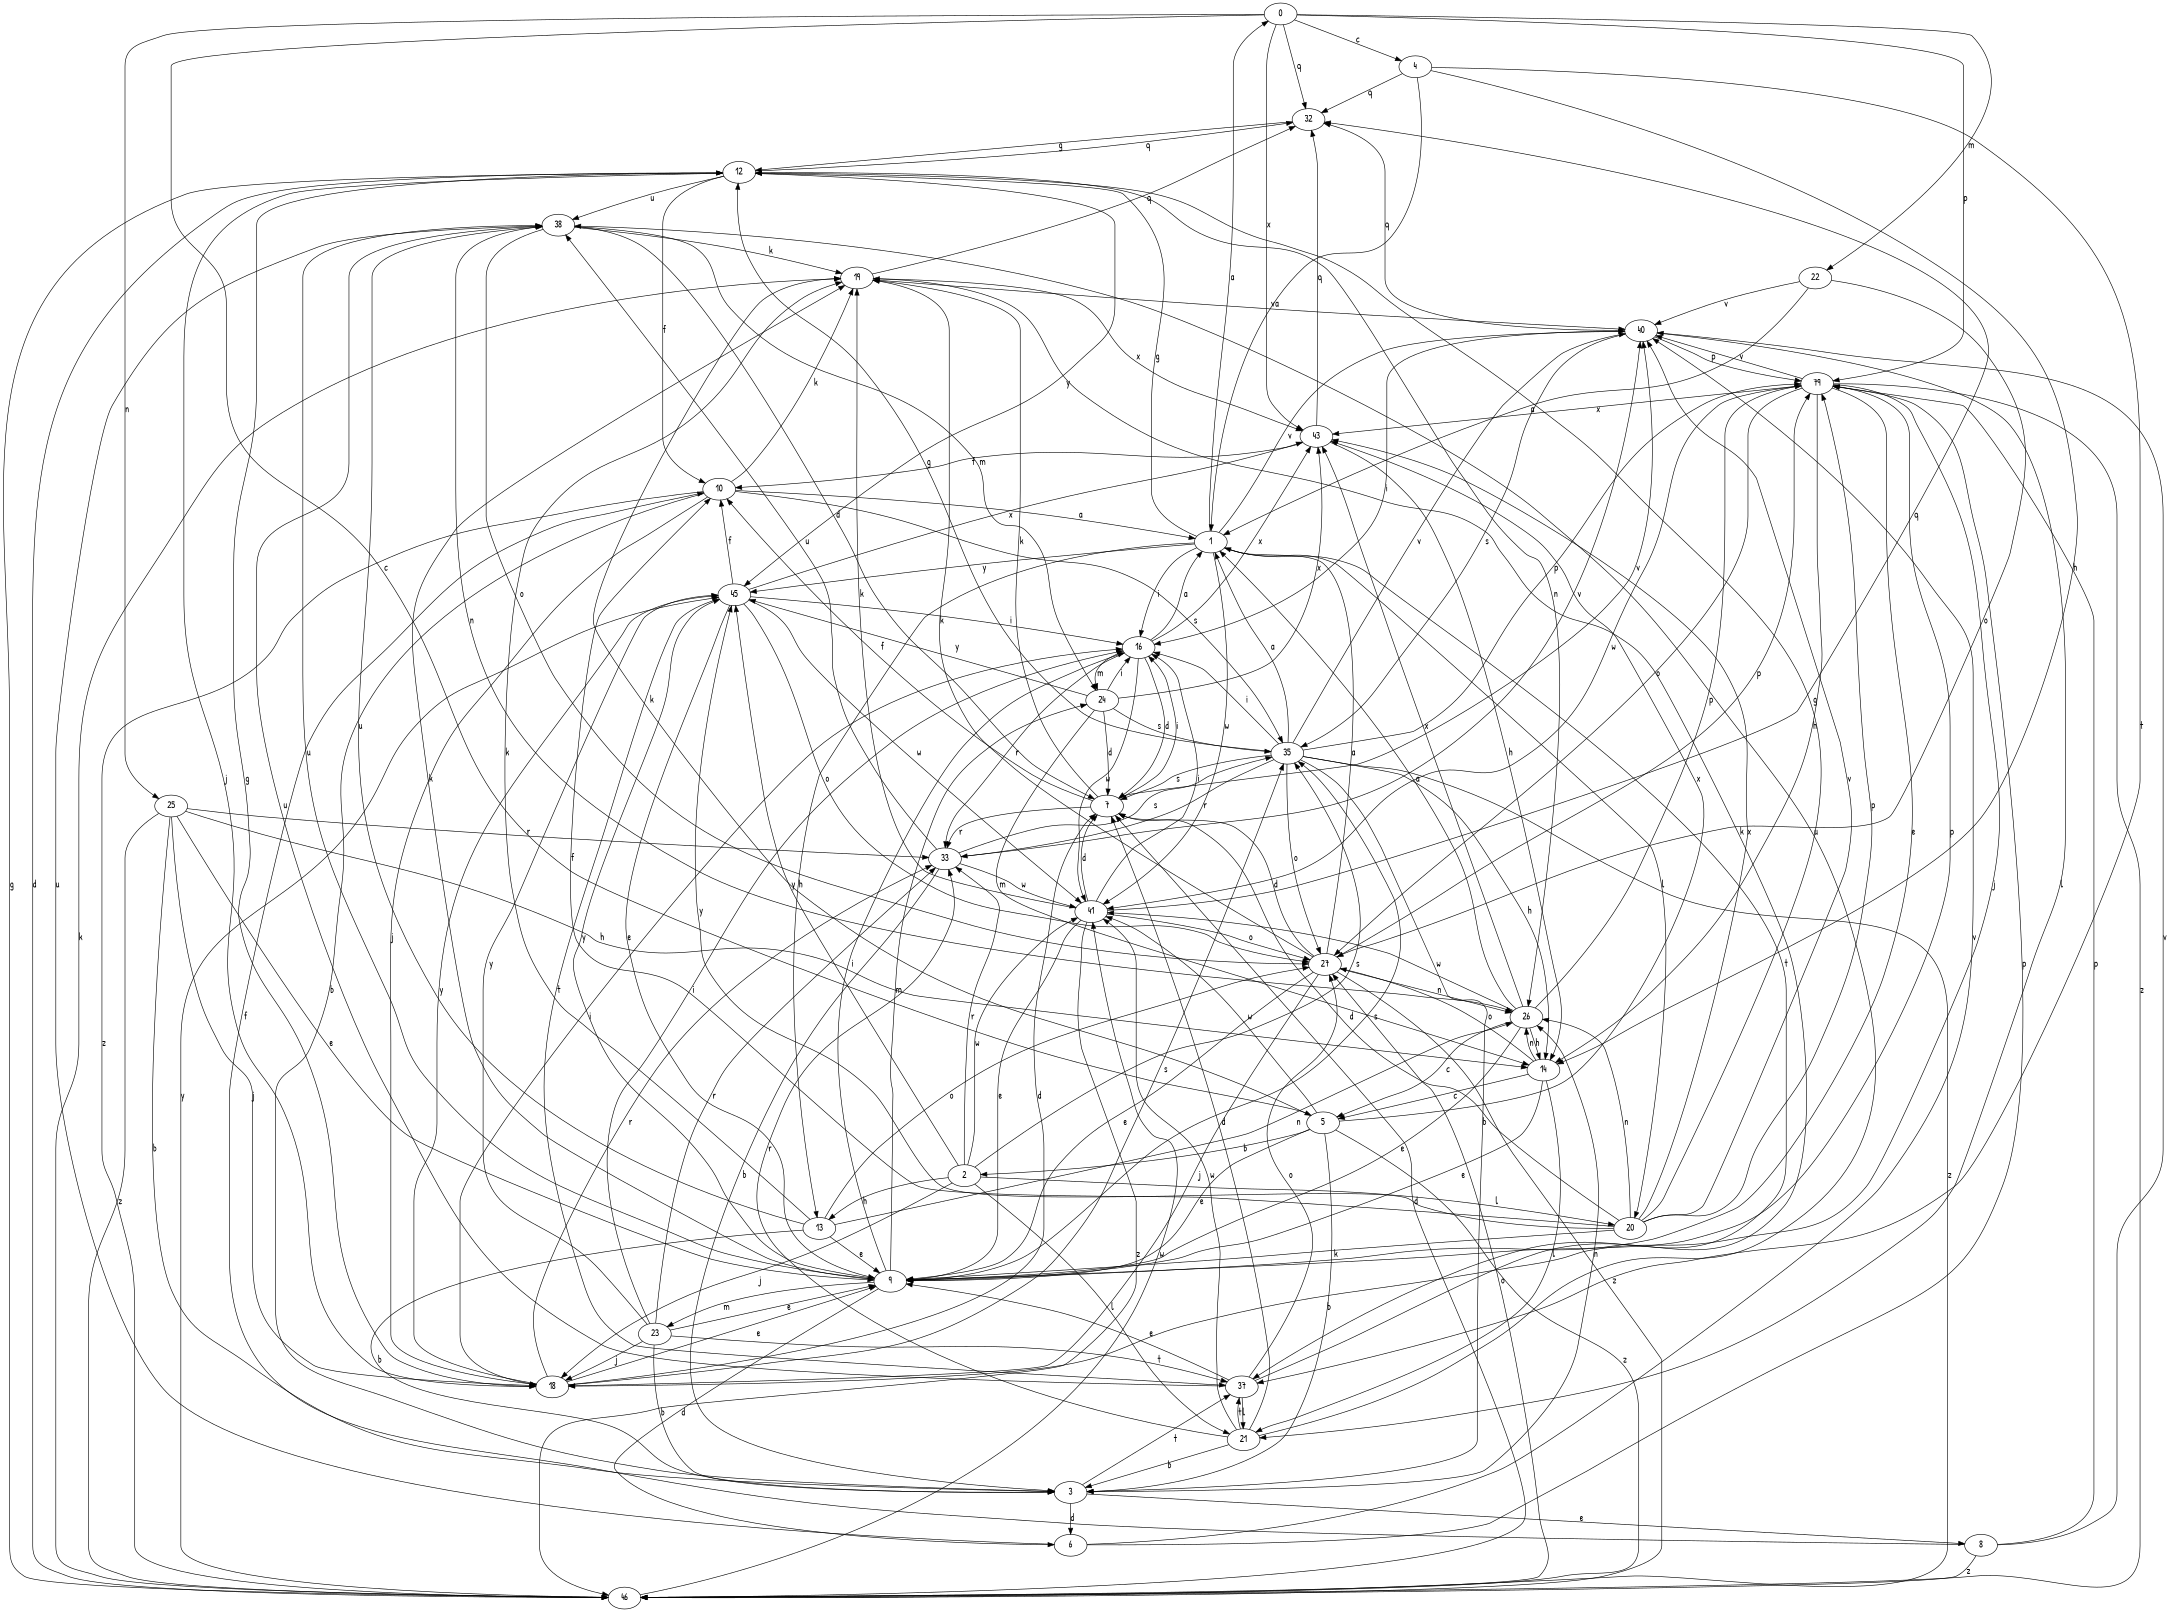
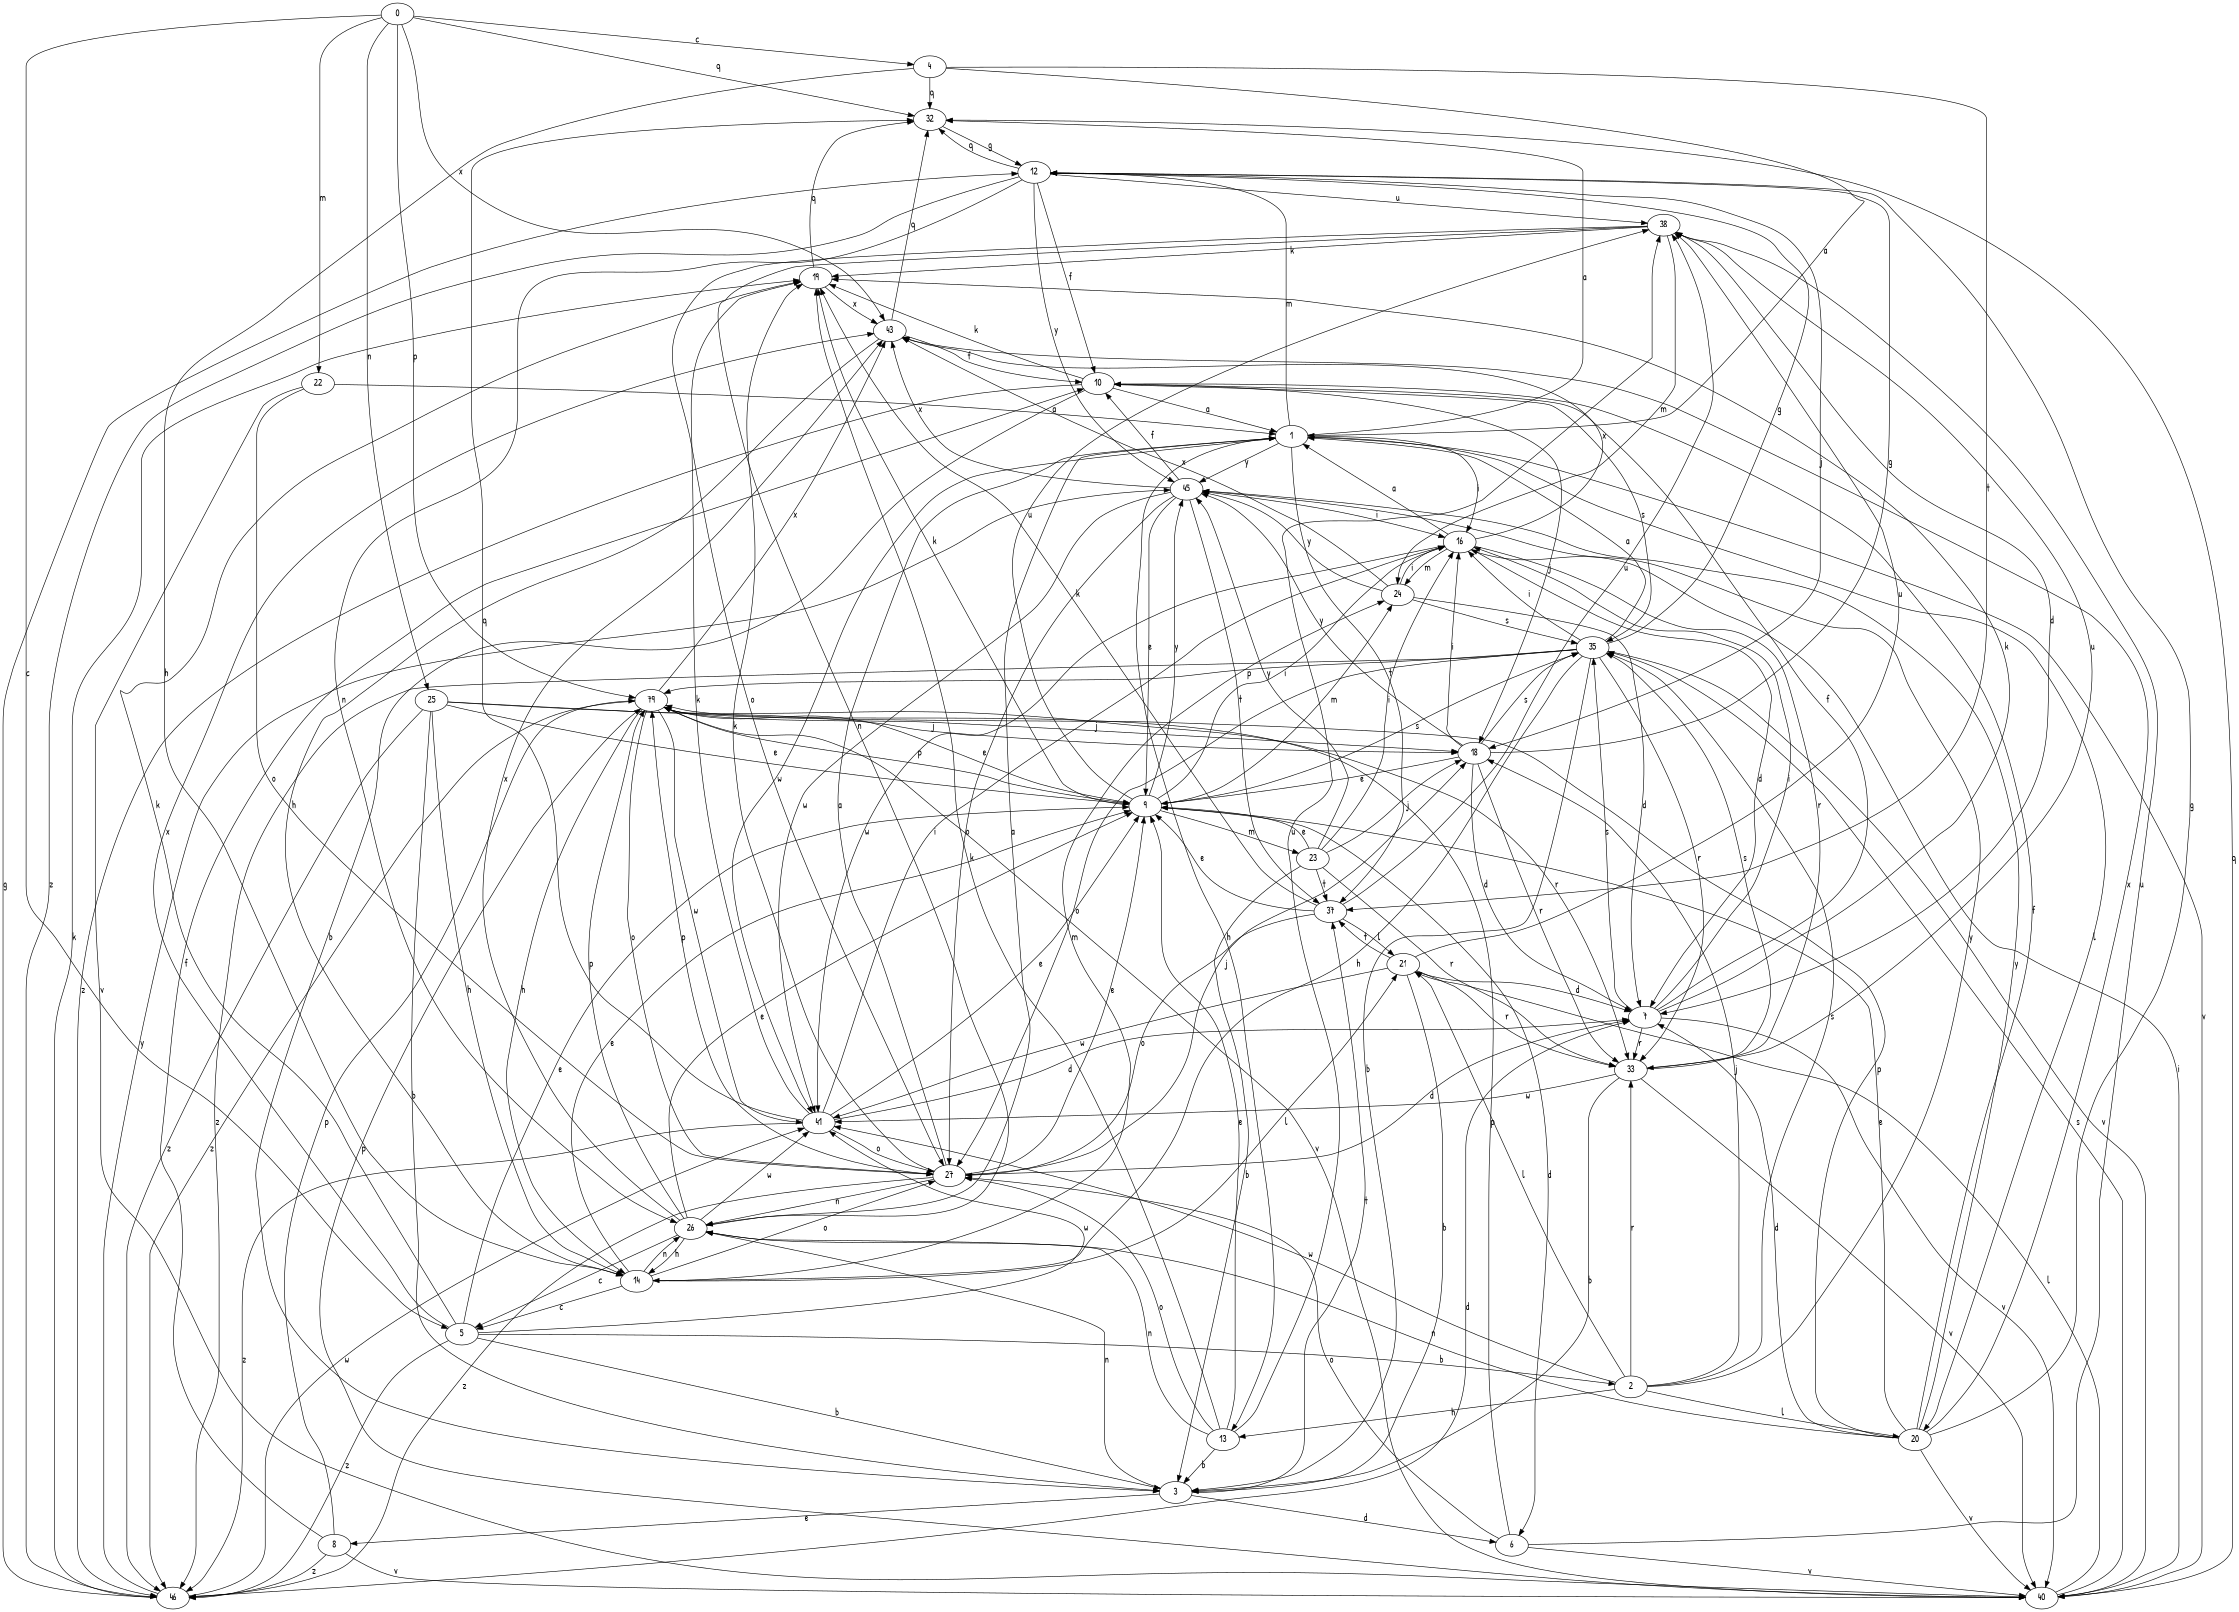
edge "1" -> "0": now "1" -> "32"
edge "19" -> "40": removed, label "v"
edge "1" -> "12": label "g" -> "m"
edge "35" -> "7": reversed
edge "12" -> "46": label "d" -> "z"
edge "24" -> "14": reversed
edge "20" -> "9": label "k" -> "e"
edge "46" -> "27": now "6" -> "27"
